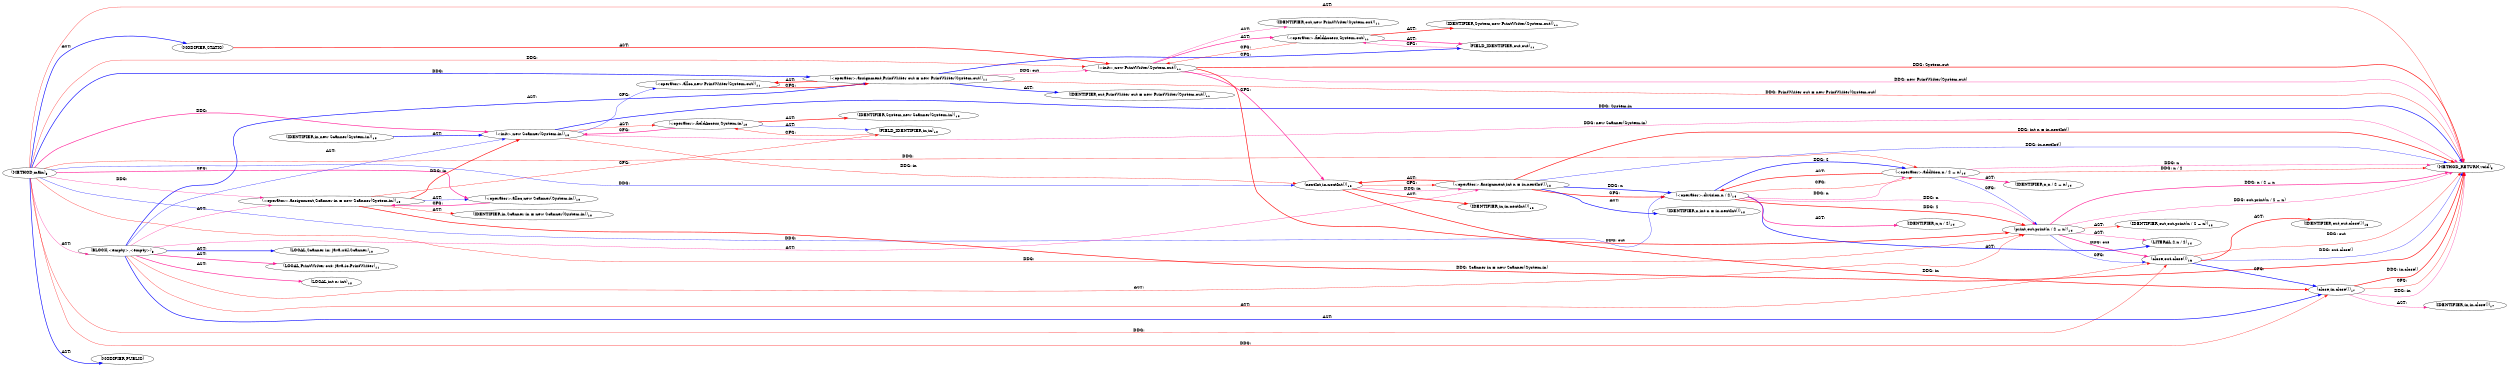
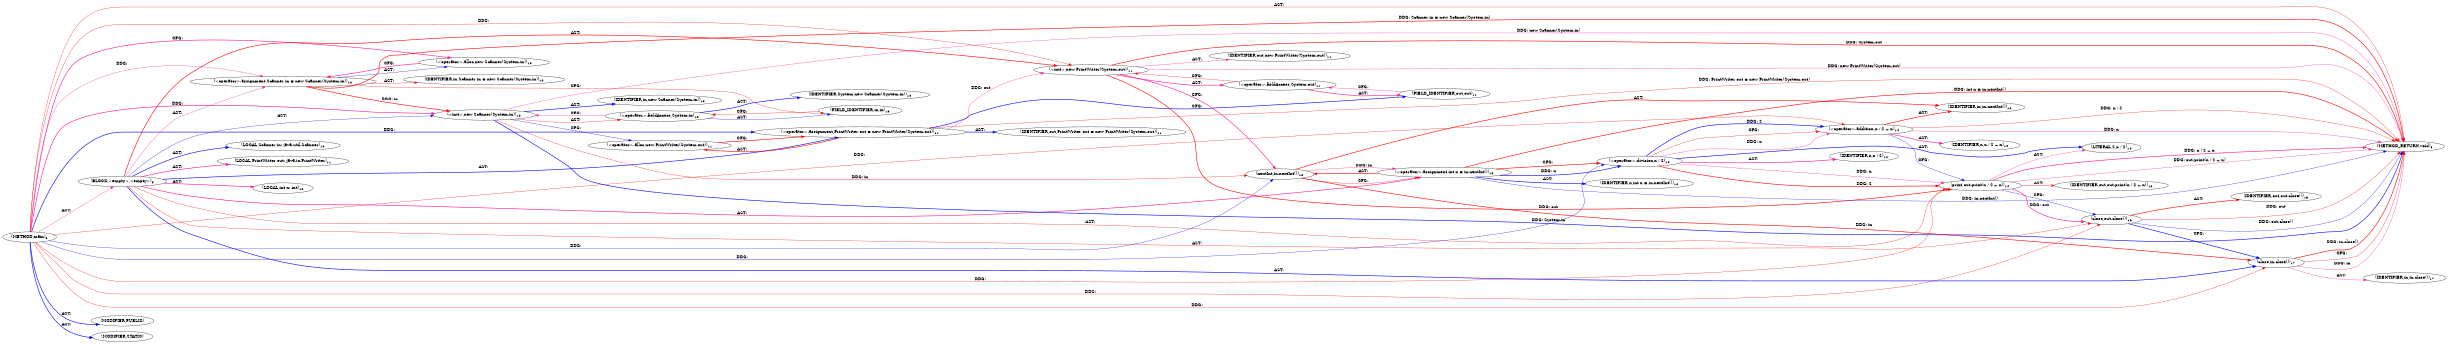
node "(IDENTIFIER,System,new PrintWriter(System.out))": removed
edge "(MODIFIER,STATIC)" -> "(<init>,new PrintWriter(System.out))": now "(BLOCK,<empty>,<empty>)" -> "(<init>,new PrintWriter(System.out))"
edge "(<operator>.fieldAccess,System.in)" -> "(IDENTIFIER,System,new Scanner(System.in))": color red -> blue
edge "(<operator>.fieldAccess,System.in)" -> "(<init>,new Scanner(System.in))": style bold -> solid
edge "(IDENTIFIER,in,new Scanner(System.in))" -> "(<init>,new Scanner(System.in))": reversed
edge "(<operator>.addition,n / 2 + n)" -> "(<operator>.division,n / 2)": now "(<operator>.addition,n / 2 + n)" -> "(IDENTIFIER,in,in.nextInt())"
edge "(BLOCK,<empty>,<empty>)" -> "(<operator>.assignment,int n = in.nextInt())": style solid -> bold
